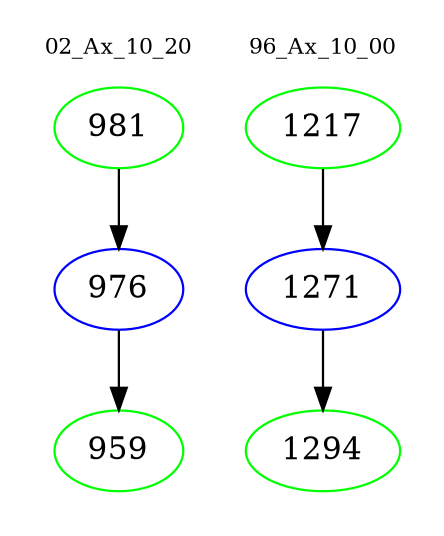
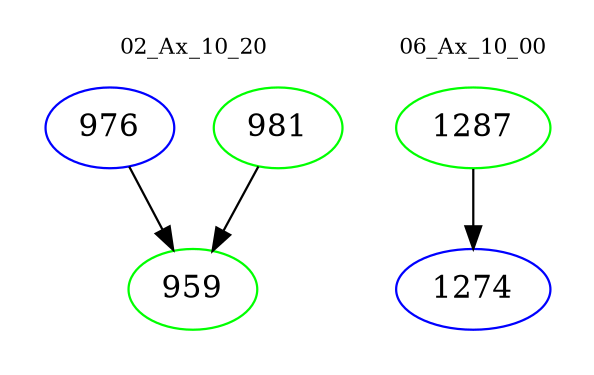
cluster "96_Ax_10_00": label "96_Ax_10_00" -> "06_Ax_10_00"
node "1217": label "1217" -> "1287"
edge "981" -> "976": now "981" -> "959"
node "1271": label "1271" -> "1274"
node "1294": removed
